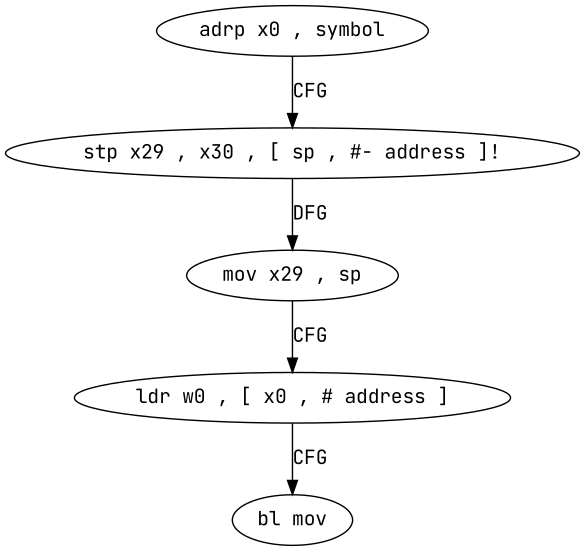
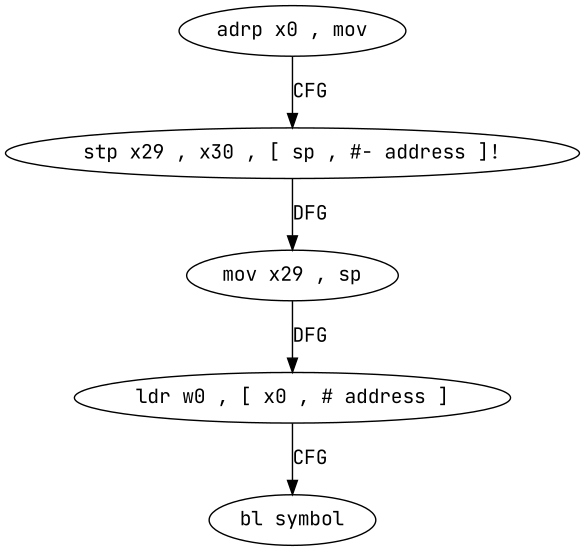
node "adrp x0 , symbol": label "adrp x0 , symbol" -> "adrp x0 , mov"
edge "mov x29 , sp" -> "ldr w0 , [ x0 , # address ]": label "CFG" -> "DFG"
node "bl mov": label "bl mov" -> "bl symbol"
